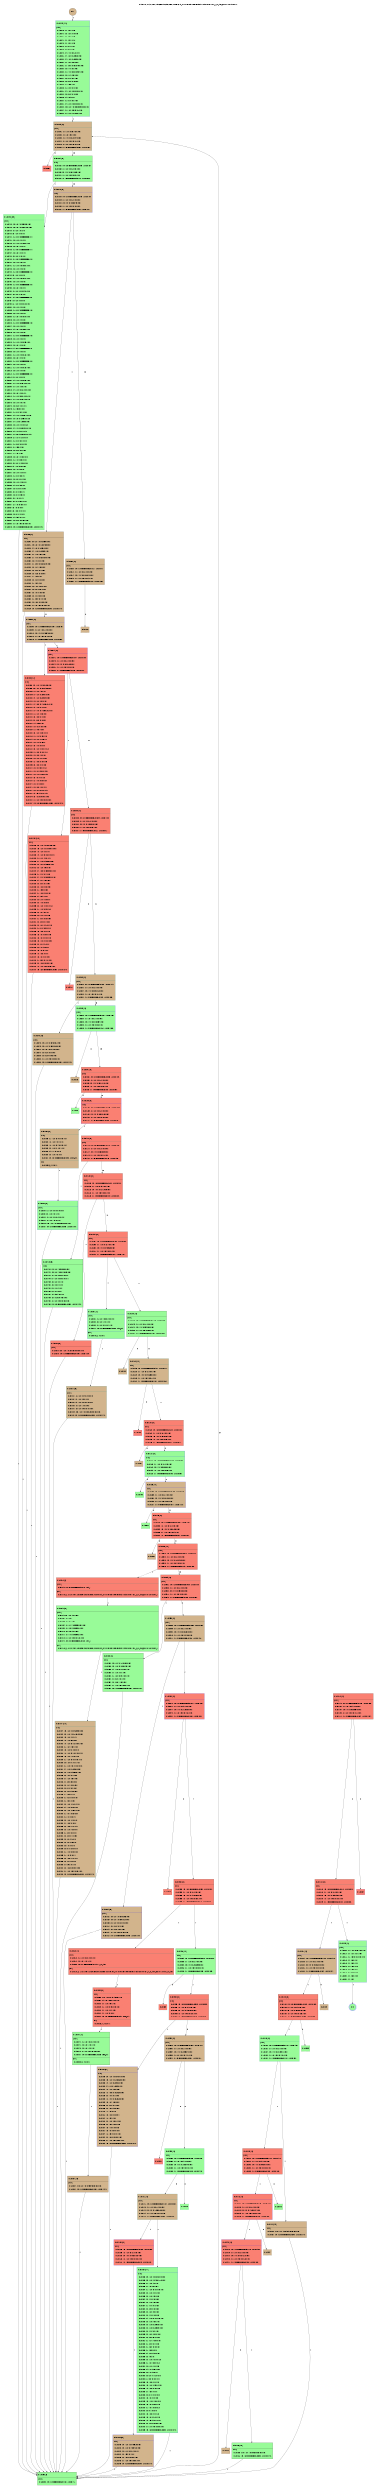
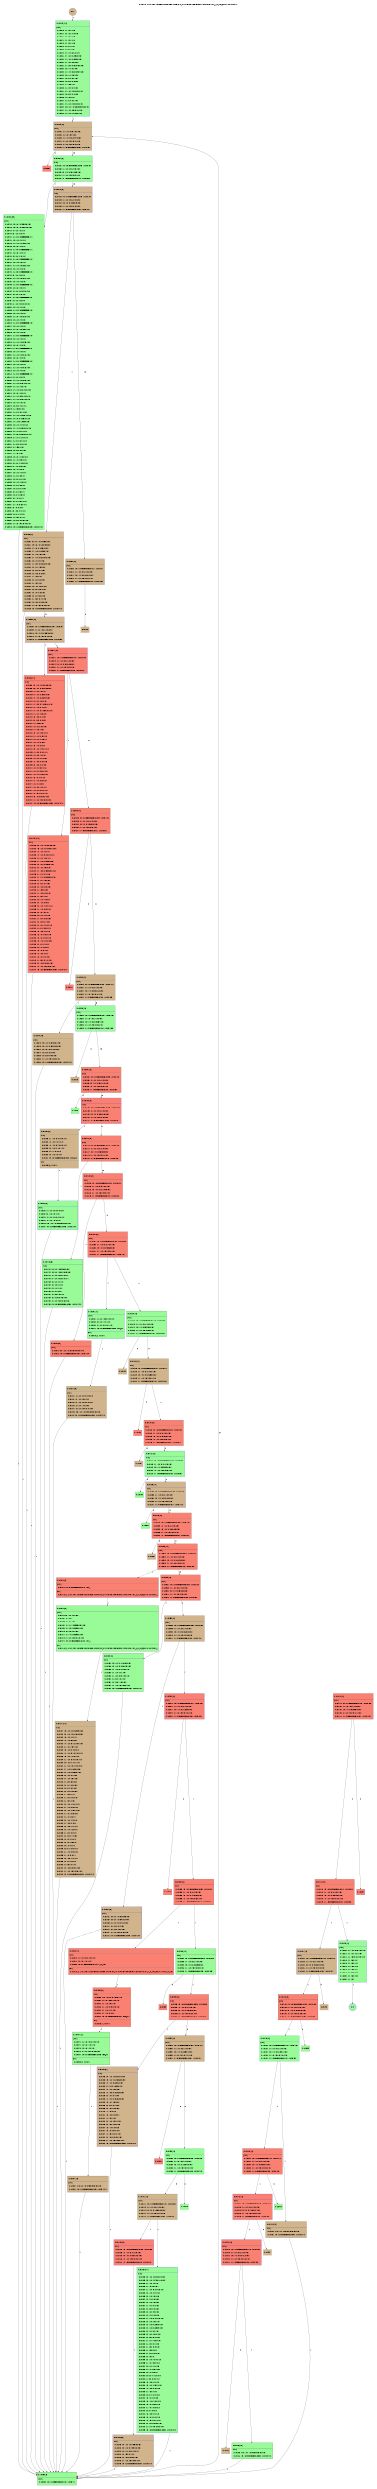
edge "0x401400 [28]" -> "0x40141c [28]": added, label "14"
